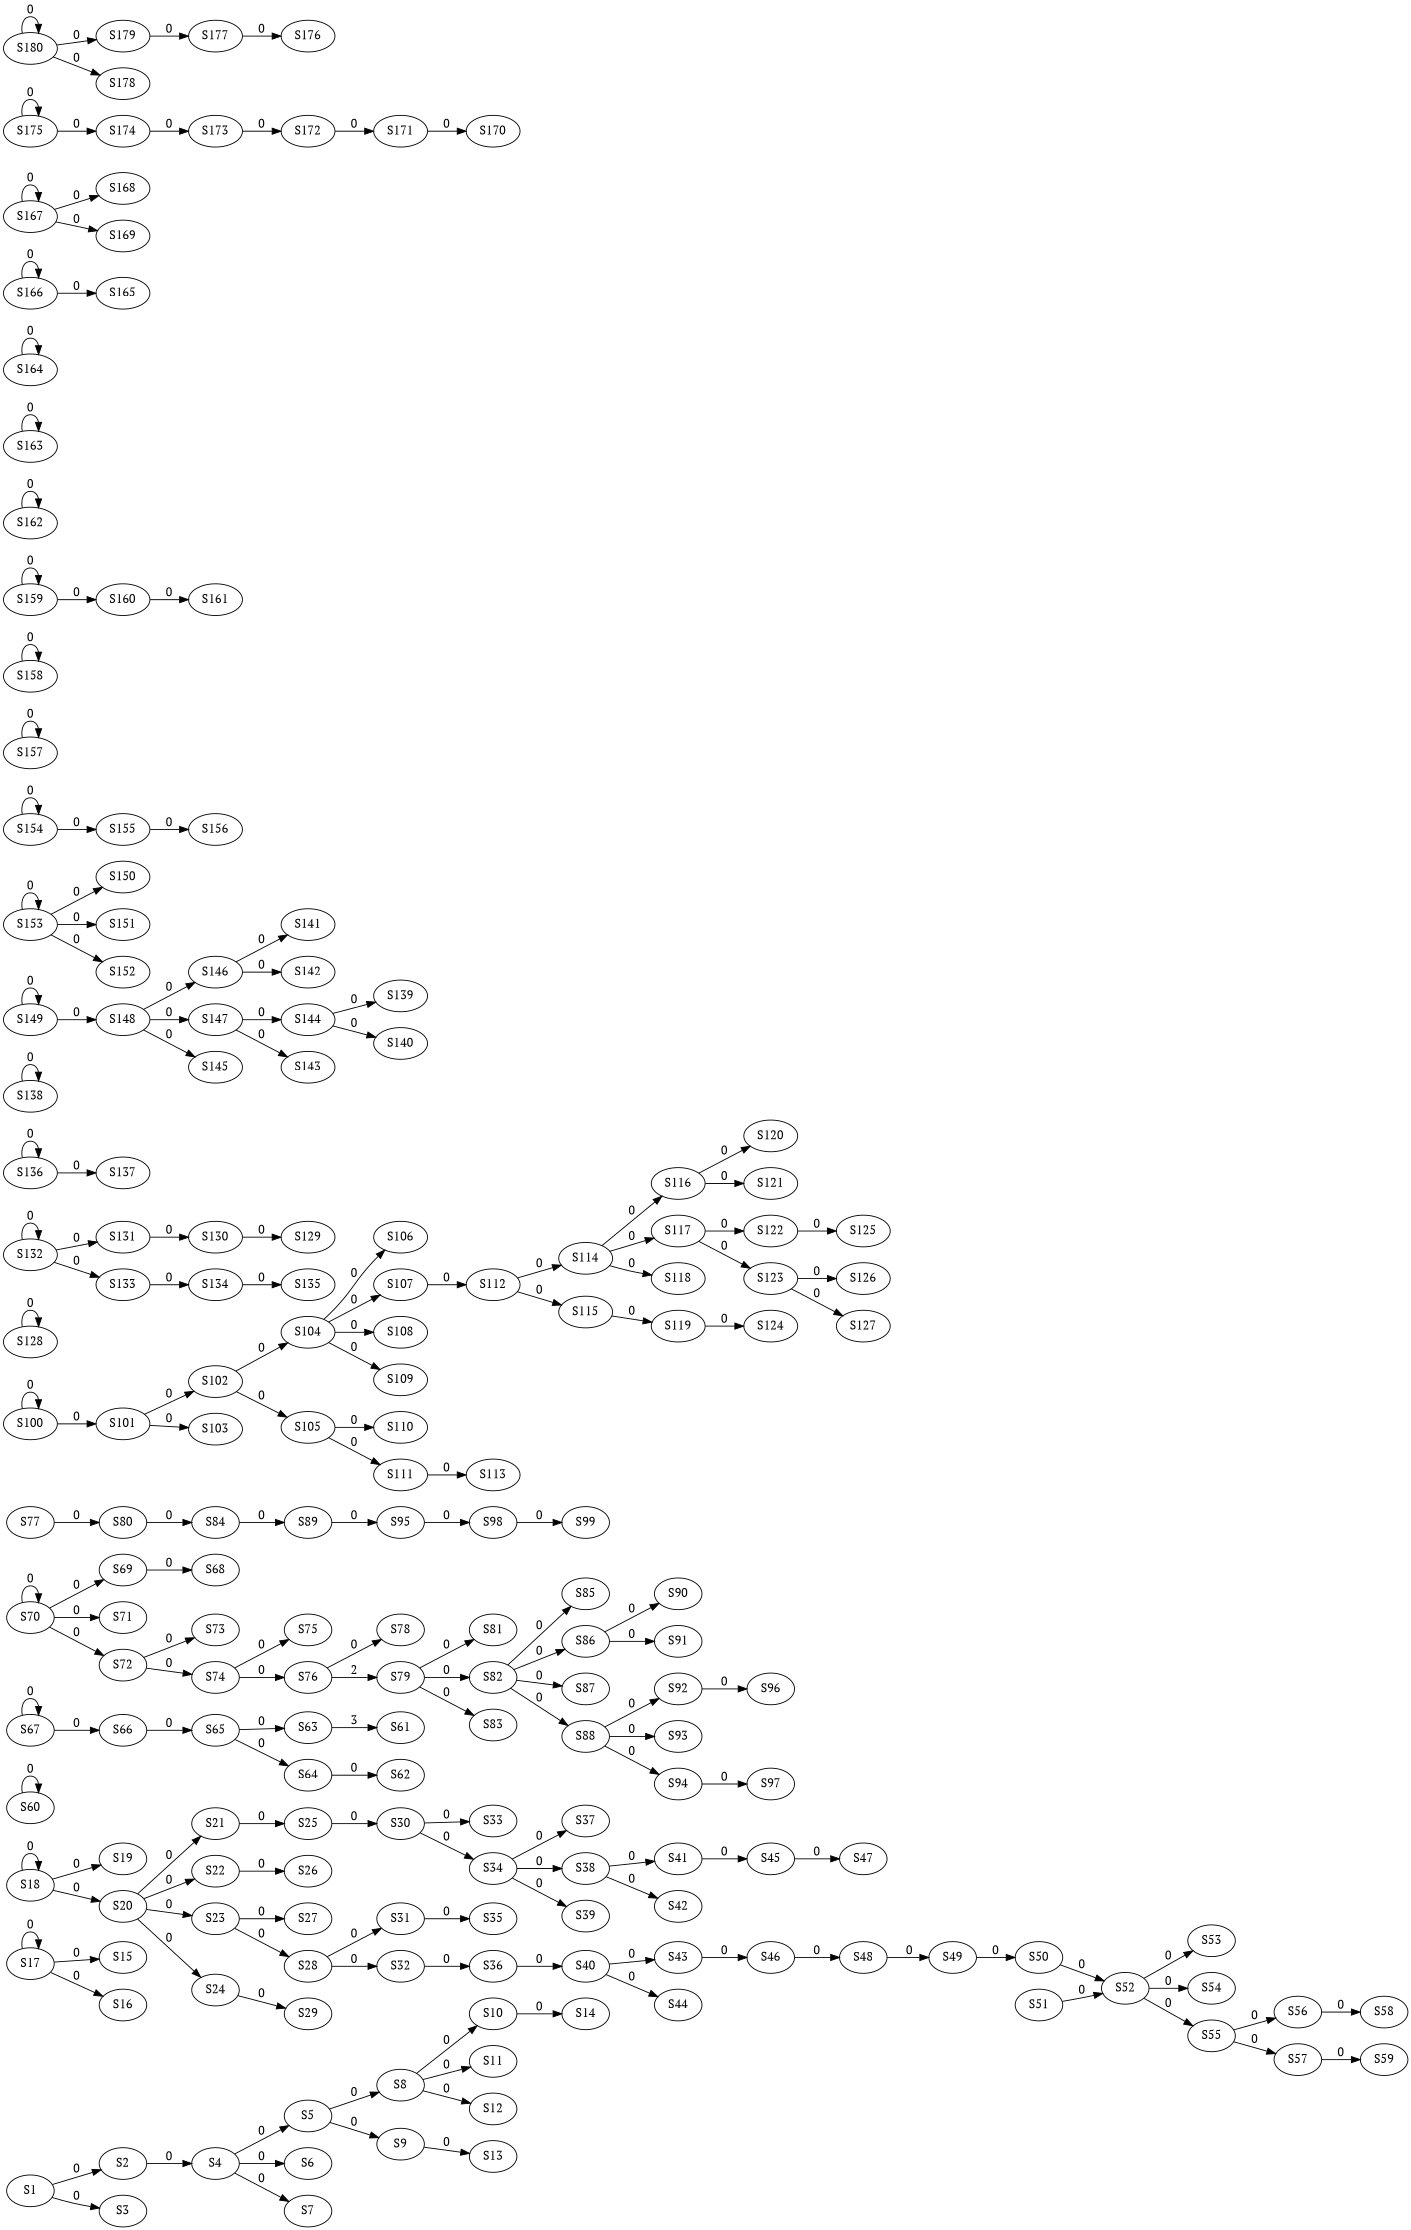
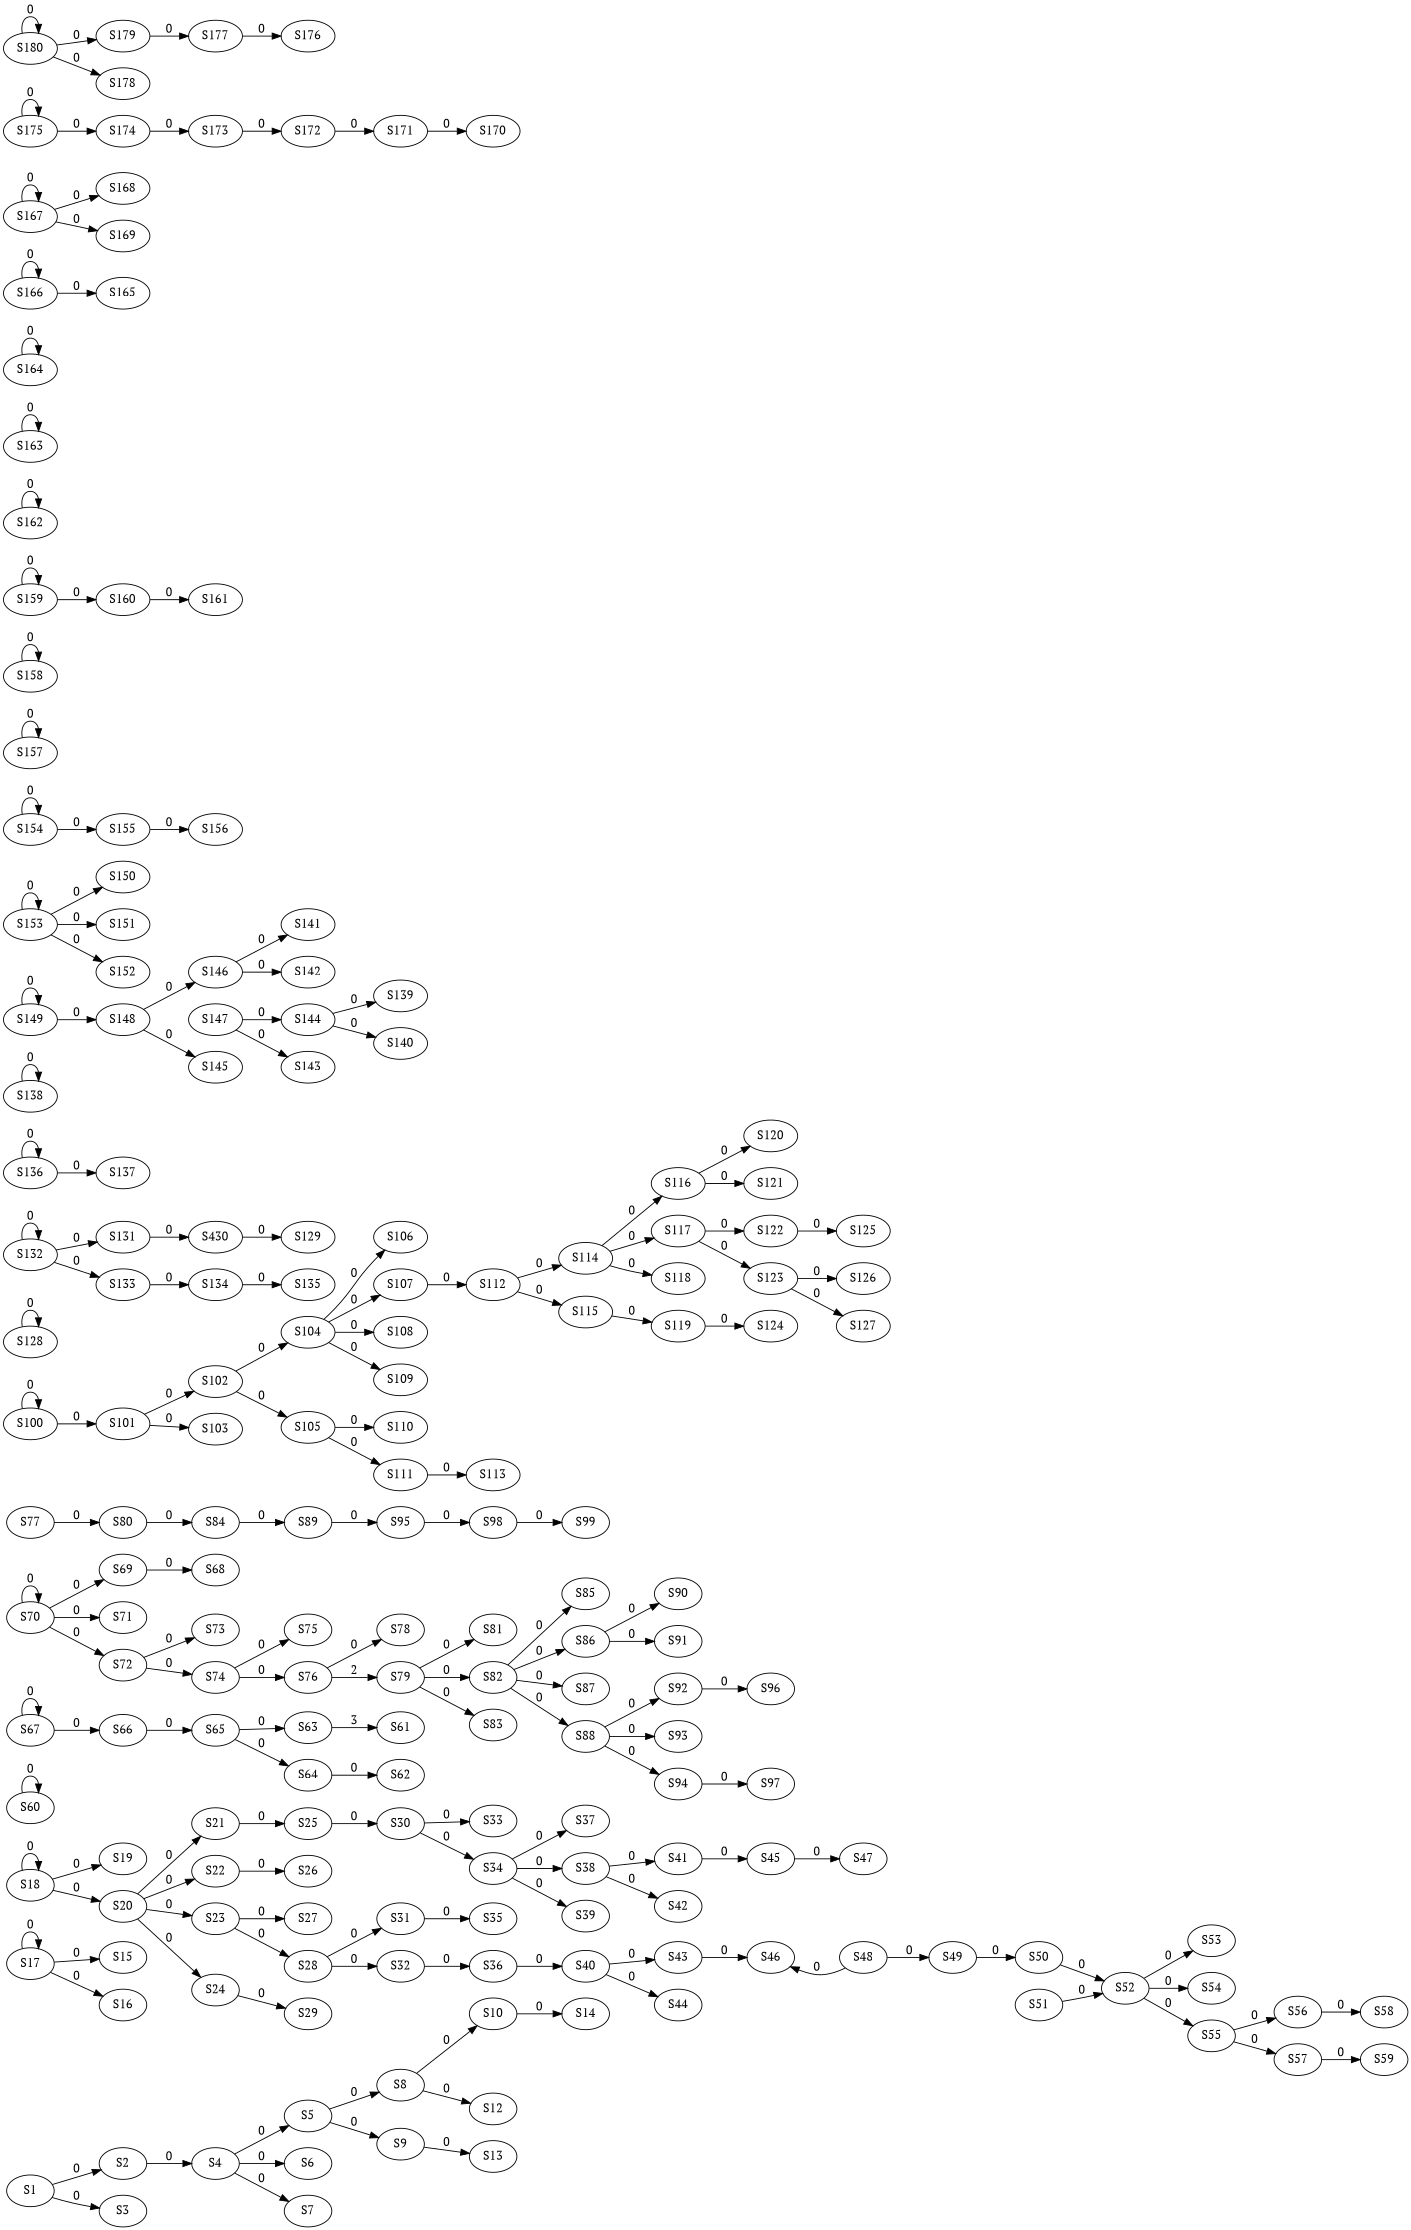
edge "S148" -> "S147": removed, label "0"
node "S130": label "S130" -> "S430"
edge "S46" -> "S48": reversed
node "S11": removed
